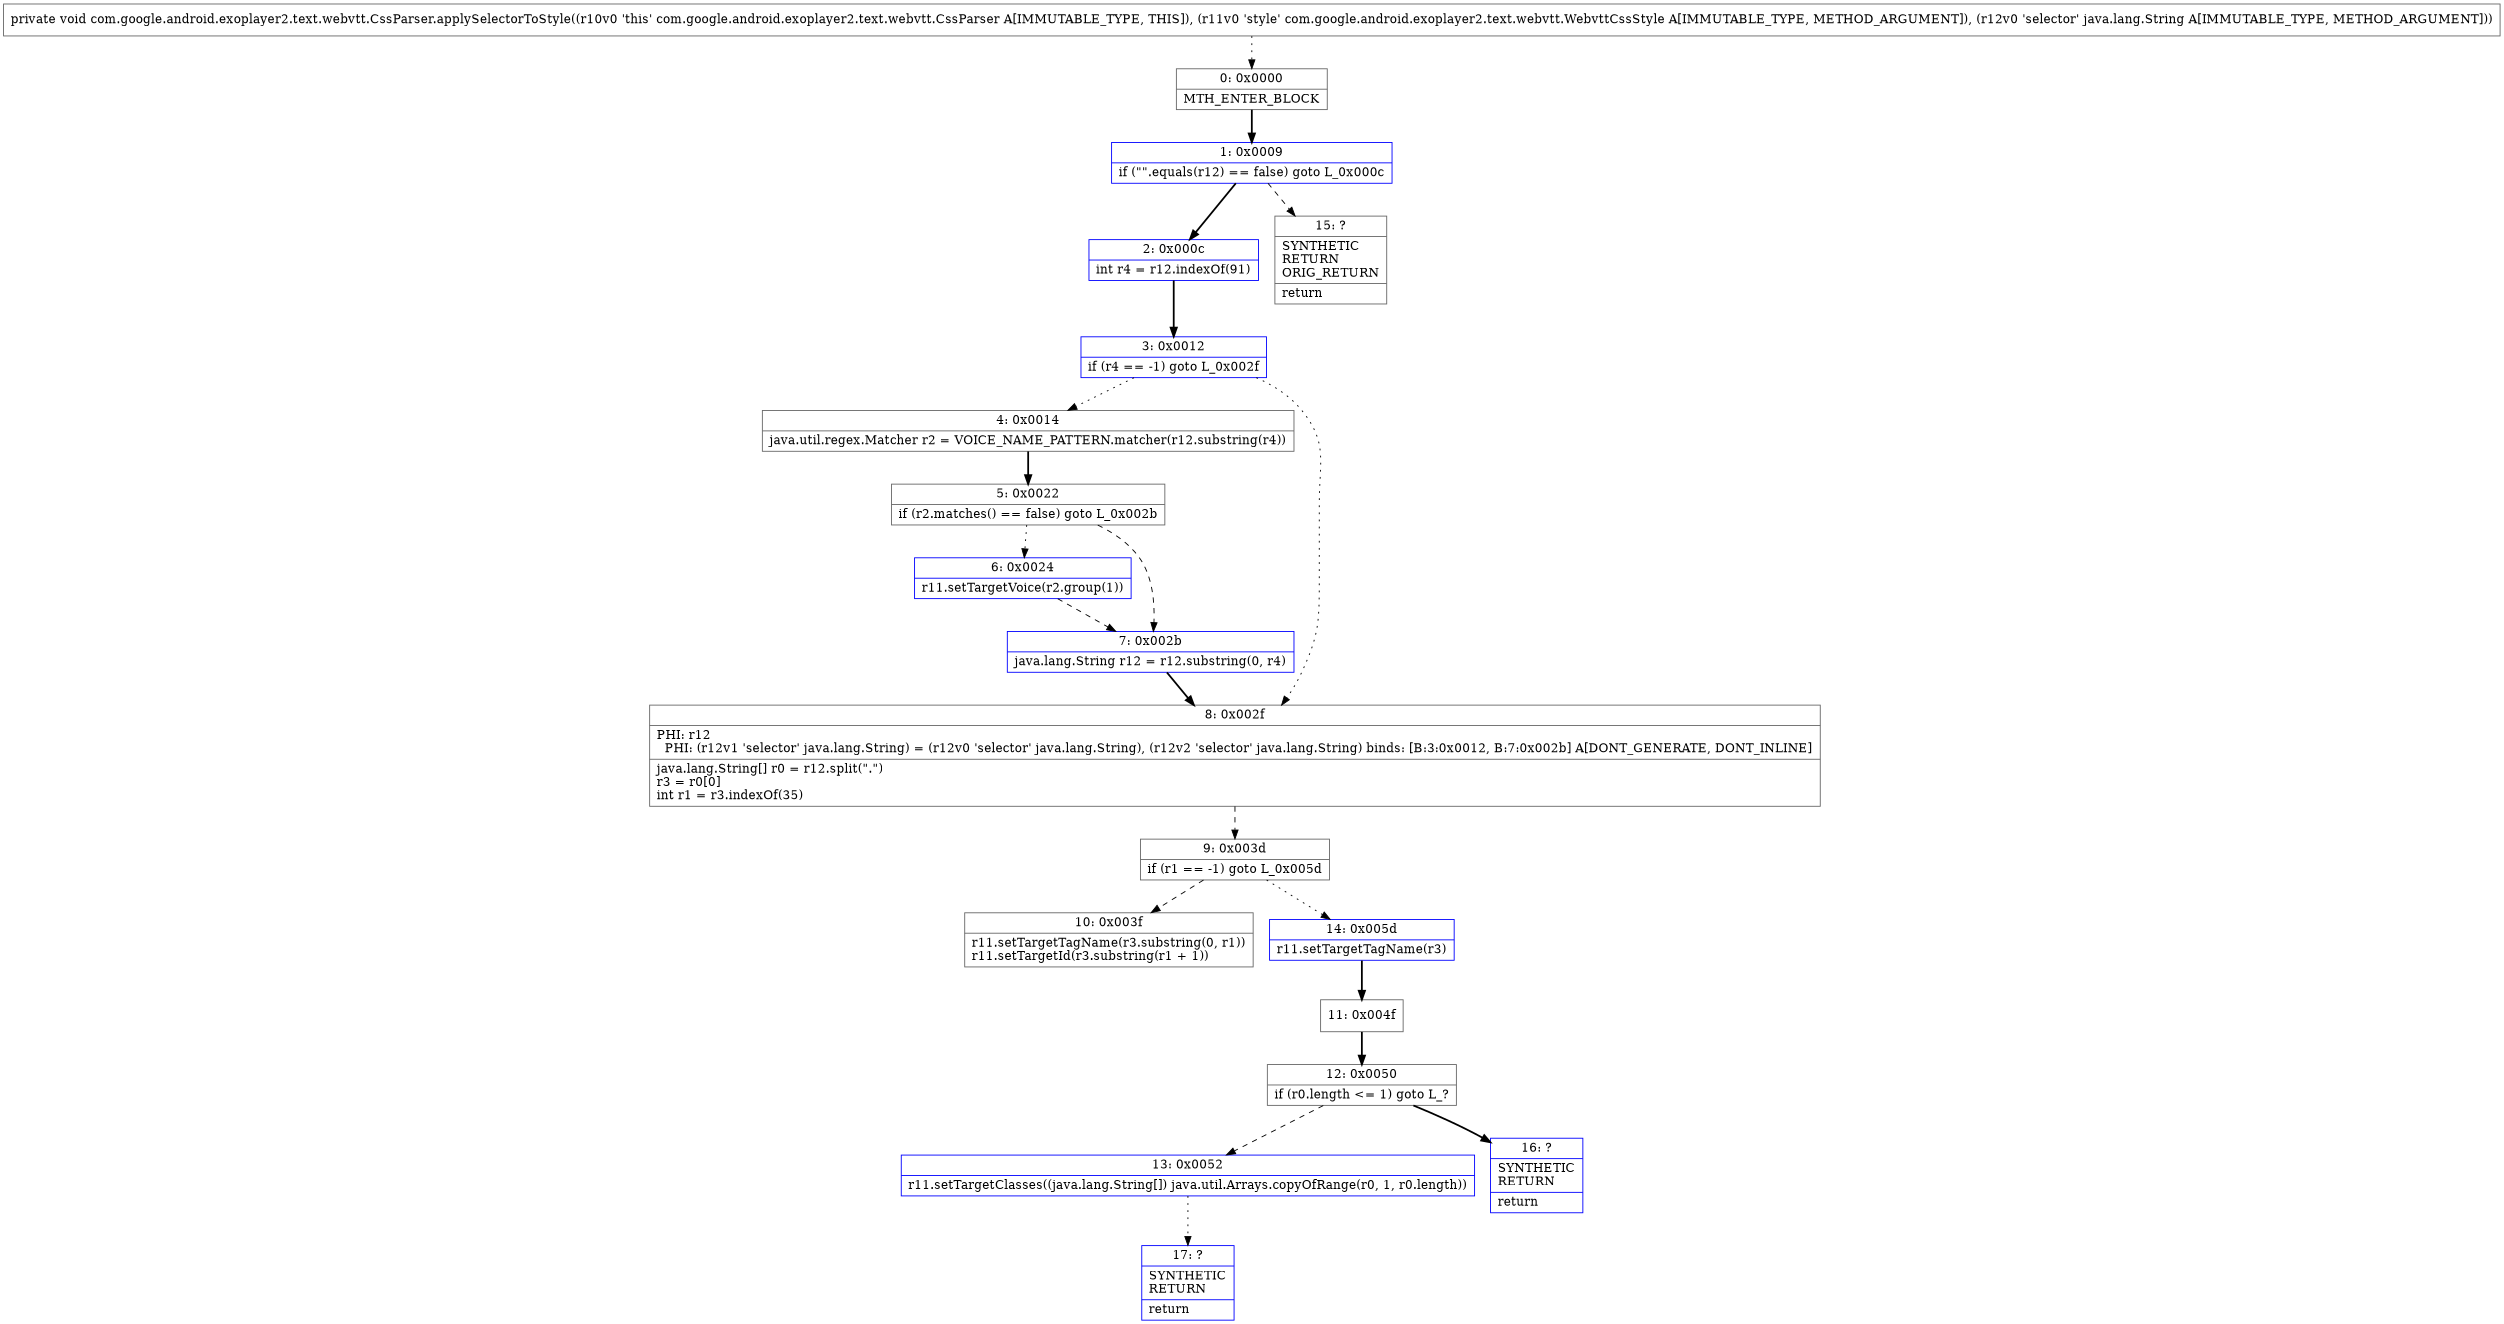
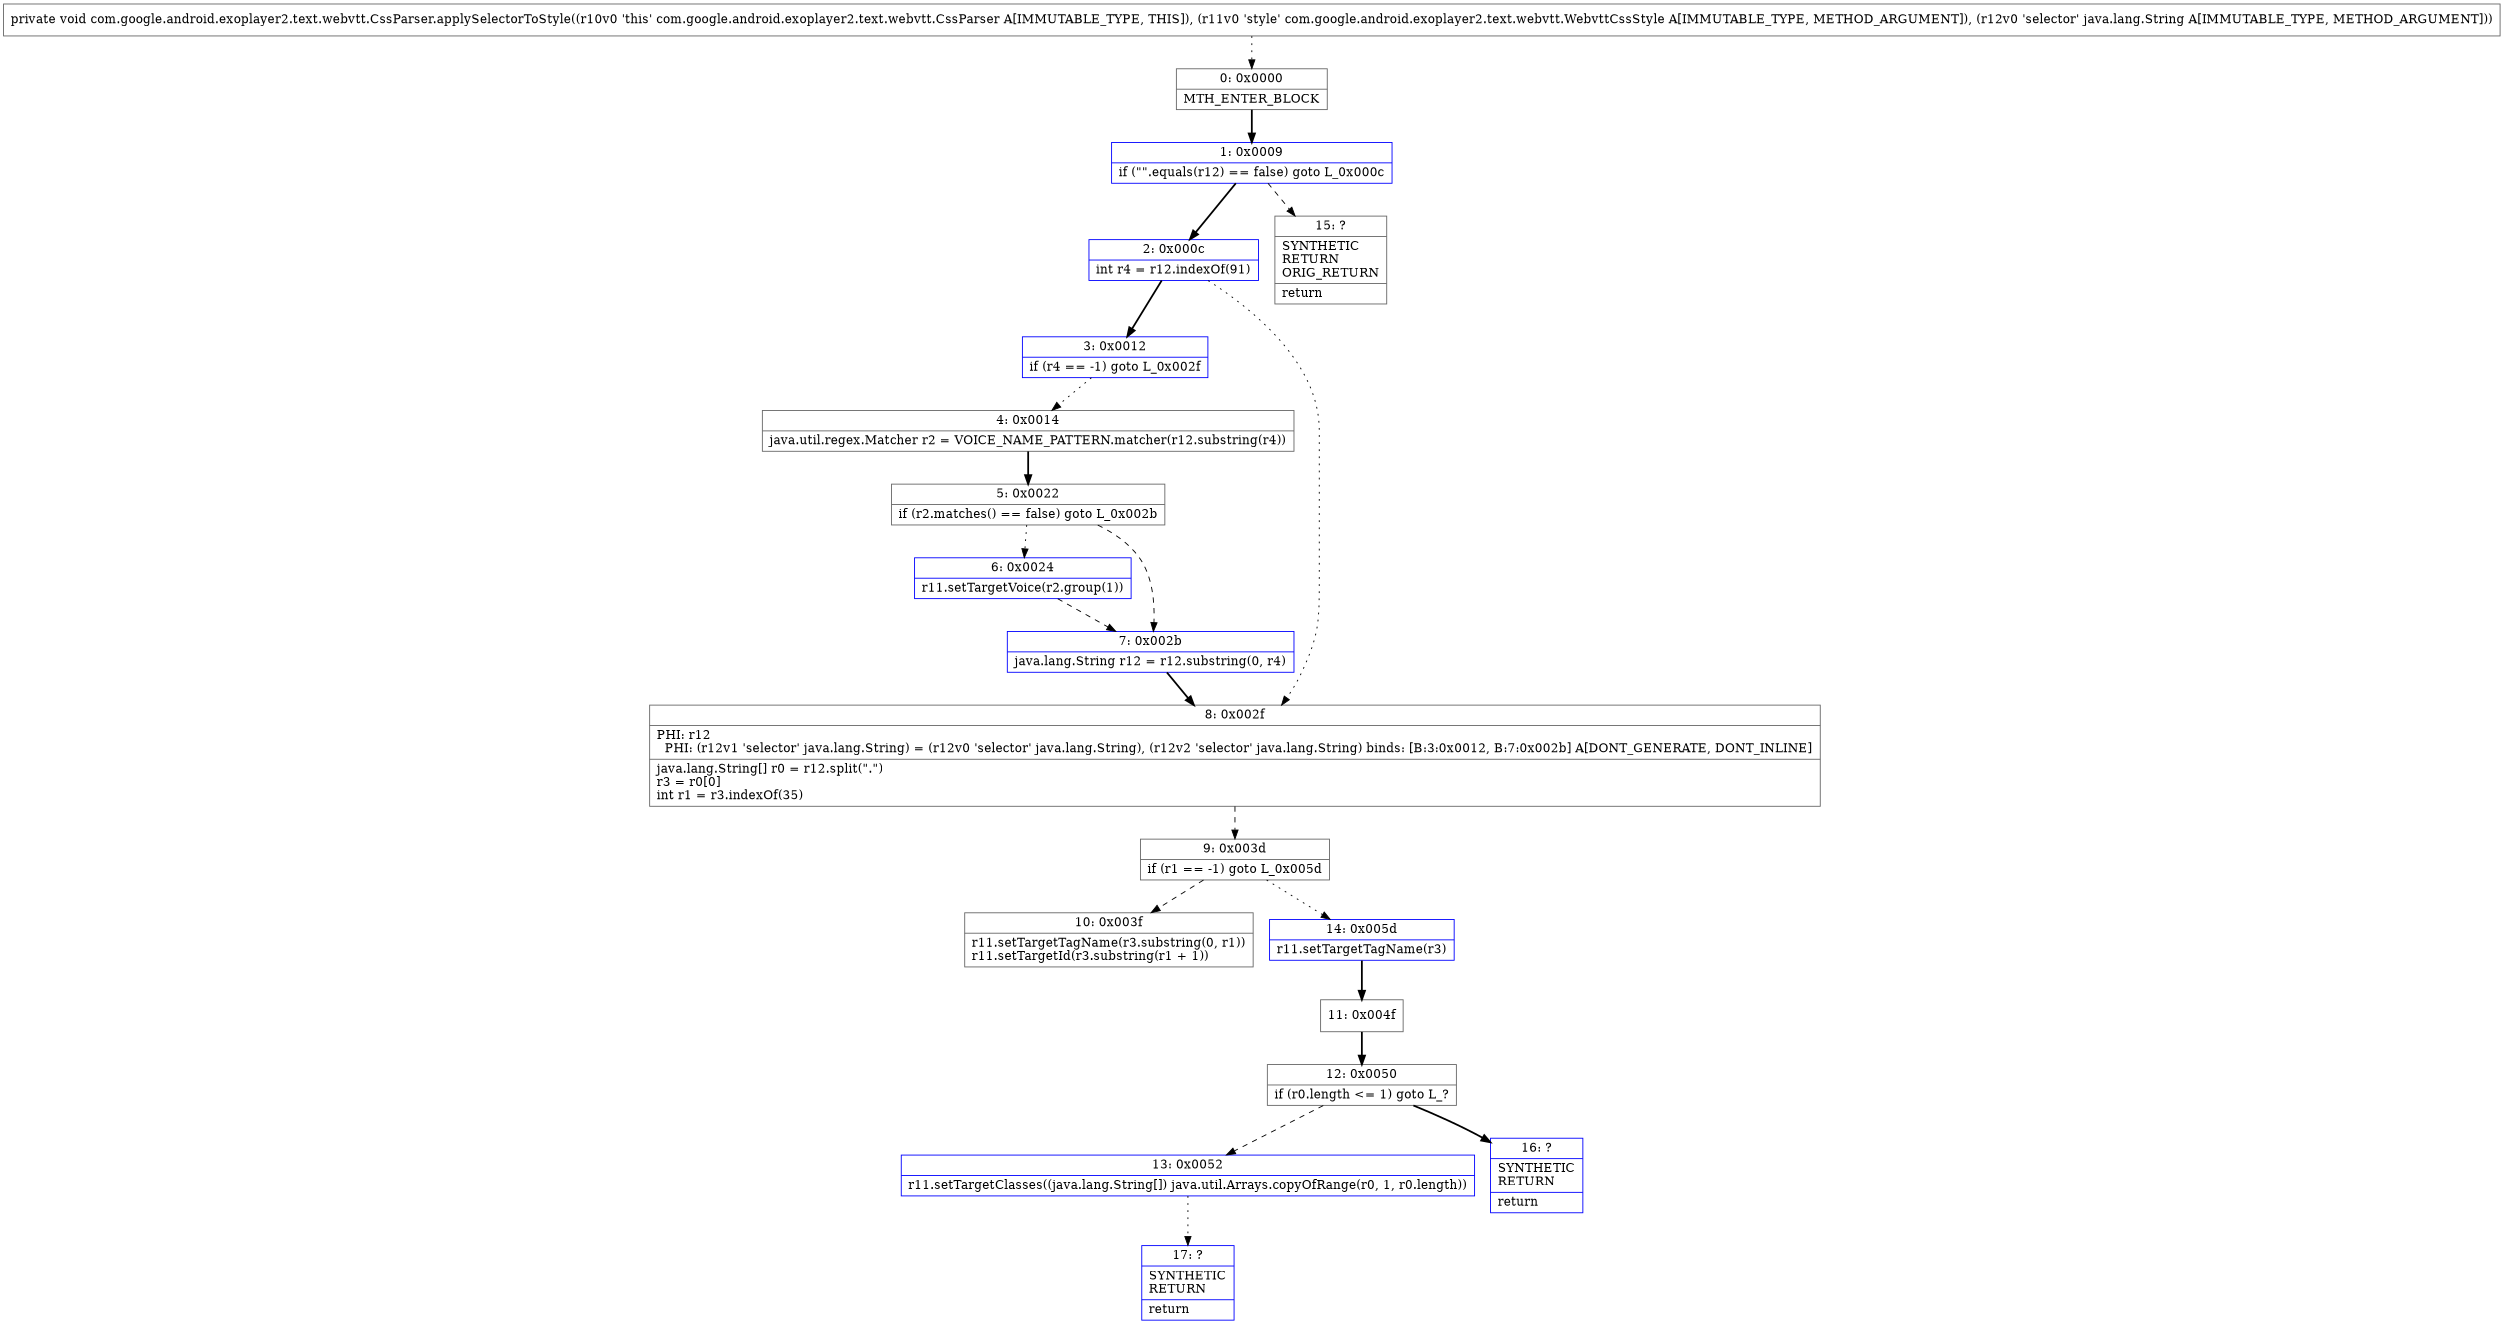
edge "3: 0x0012" -> "8: 0x002f": now "2: 0x000c" -> "8: 0x002f"
